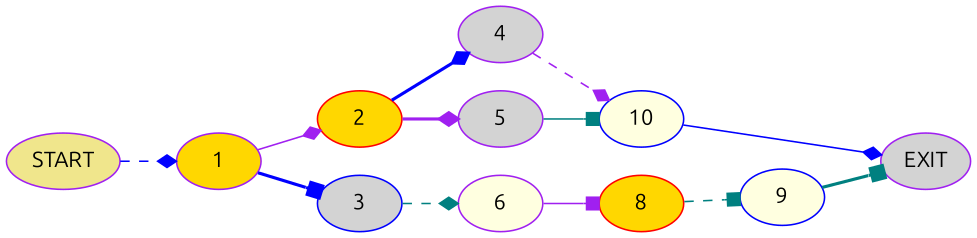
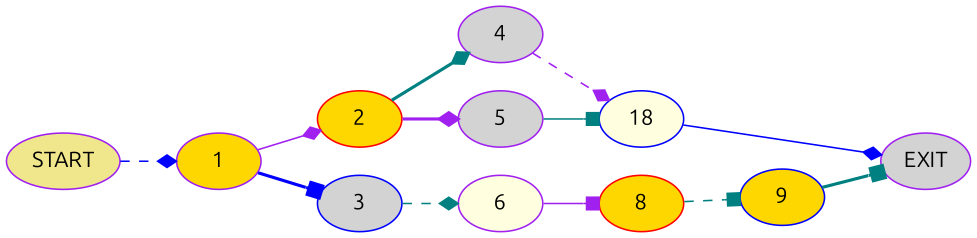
edge "2" -> "4": color blue -> teal
node "10": label "10" -> "18"
node "9": fillcolor lightyellow -> gold
